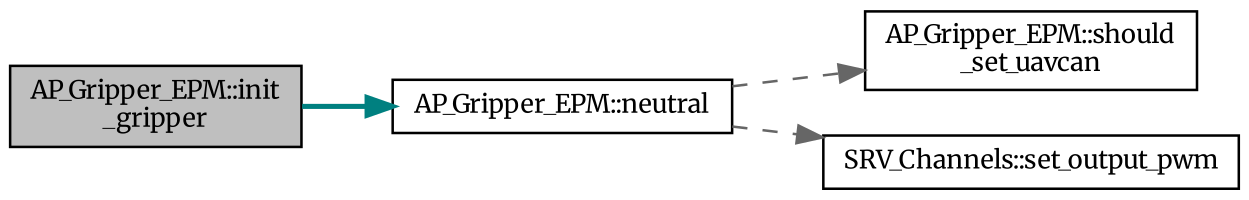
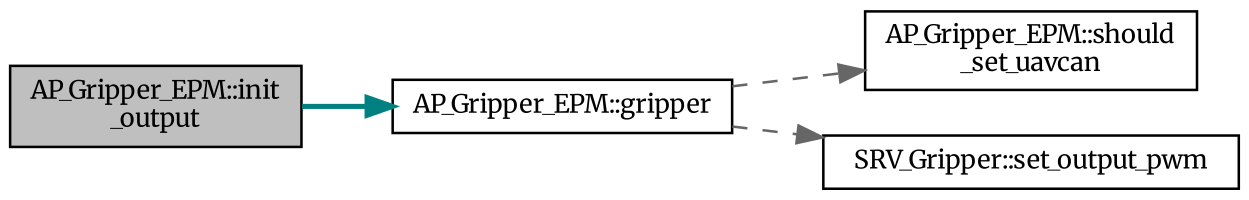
node "AP_Gripper_EPM::init _gripper": label "AP_Gripper_EPM::init _gripper" -> "AP_Gripper_EPM::init _output"
node "AP_Gripper_EPM::neutral": label "AP_Gripper_EPM::neutral" -> "AP_Gripper_EPM::gripper"
node "SRV_Channels::set_output_pwm": label "SRV_Channels::set_output_pwm" -> "SRV_Gripper::set_output_pwm"
